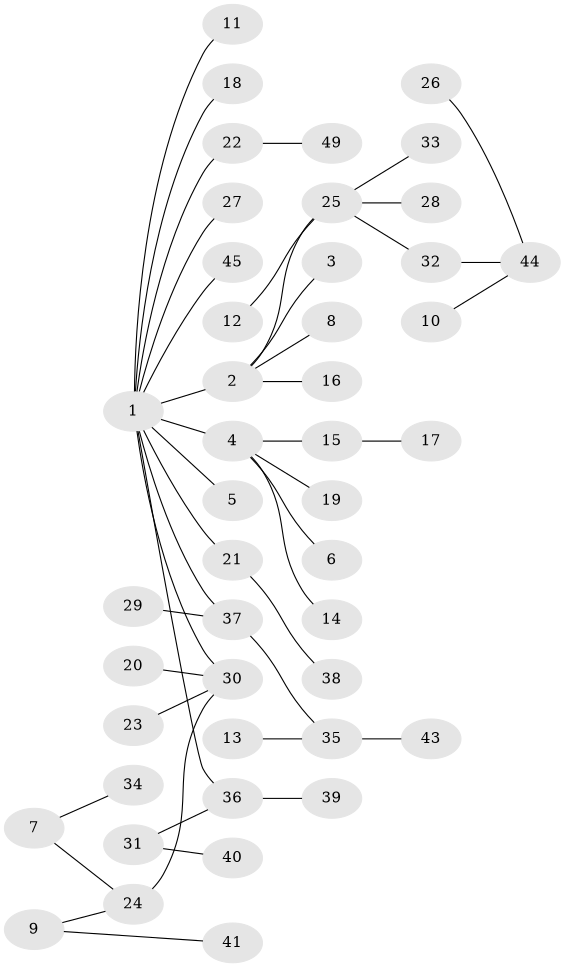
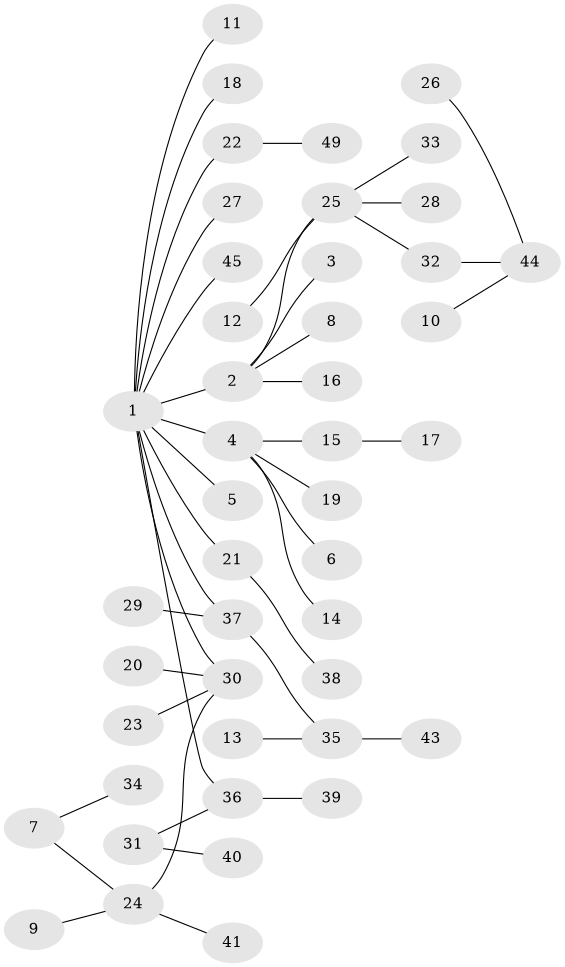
edge "9" -- "41": now "24" -- "41"
